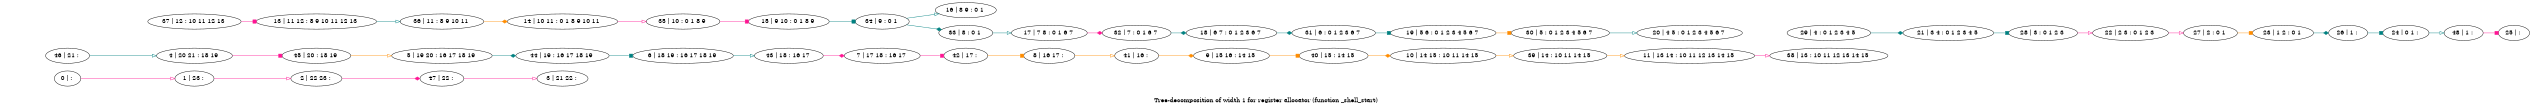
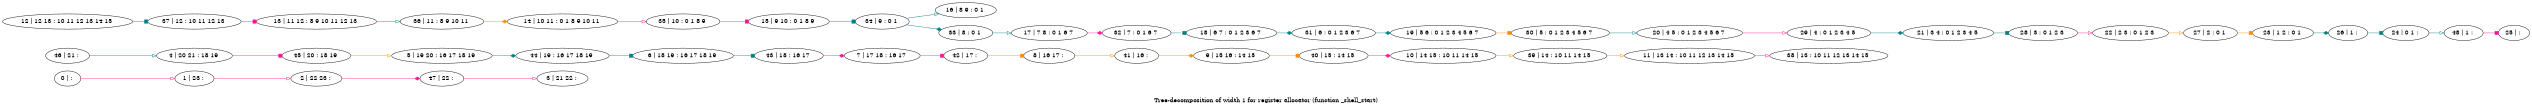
node "12 | 12 13 : 10 11 12 13 14 15": added
edge "32 | 7 : 0 1 6 7" -> "18 | 6 7 : 0 1 2 3 6 7": arrowhead diamond -> box
edge "31 | 6 : 0 1 2 3 6 7" -> "19 | 5 6 : 0 1 2 3 4 5 6 7": arrowhead box -> diamond
edge "20 | 4 5 : 0 1 2 3 4 5 6 7" -> "29 | 4 : 0 1 2 3 4 5": added
edge "22 | 2 3 : 0 1 2 3" -> "27 | 2 : 0 1": color deeppink -> darkorange
edge "6 | 18 19 : 16 17 18 19" -> "43 | 18 : 16 17": arrowhead onormal -> box
edge "40 | 15 : 14 15" -> "10 | 14 15 : 10 11 14 15": color darkorange -> deeppink
